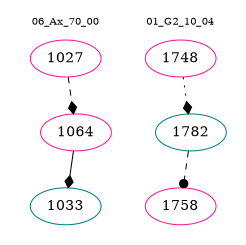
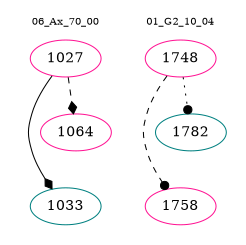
edge "1748" -> "1782": arrowhead diamond -> dot
edge "1064" -> "1033": now "1027" -> "1033"
edge "1782" -> "1758": now "1748" -> "1758"
